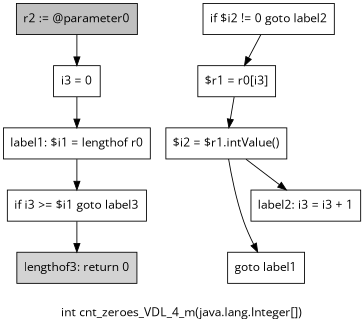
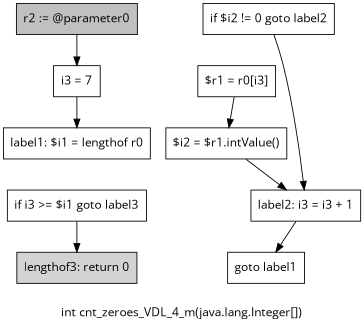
edge "if $i2 != 0 goto label2" -> "$r1 = r0[i3]": now "if $i2 != 0 goto label2" -> "label2: i3 = i3 + 1"
node "i3 = 0": label "i3 = 0" -> "i3 = 7"
edge "label1: $i1 = lengthof r0" -> "if i3 >= $i1 goto label3": removed
edge "$i2 = $r1.intValue()" -> "goto label1": now "label2: i3 = i3 + 1" -> "goto label1"
